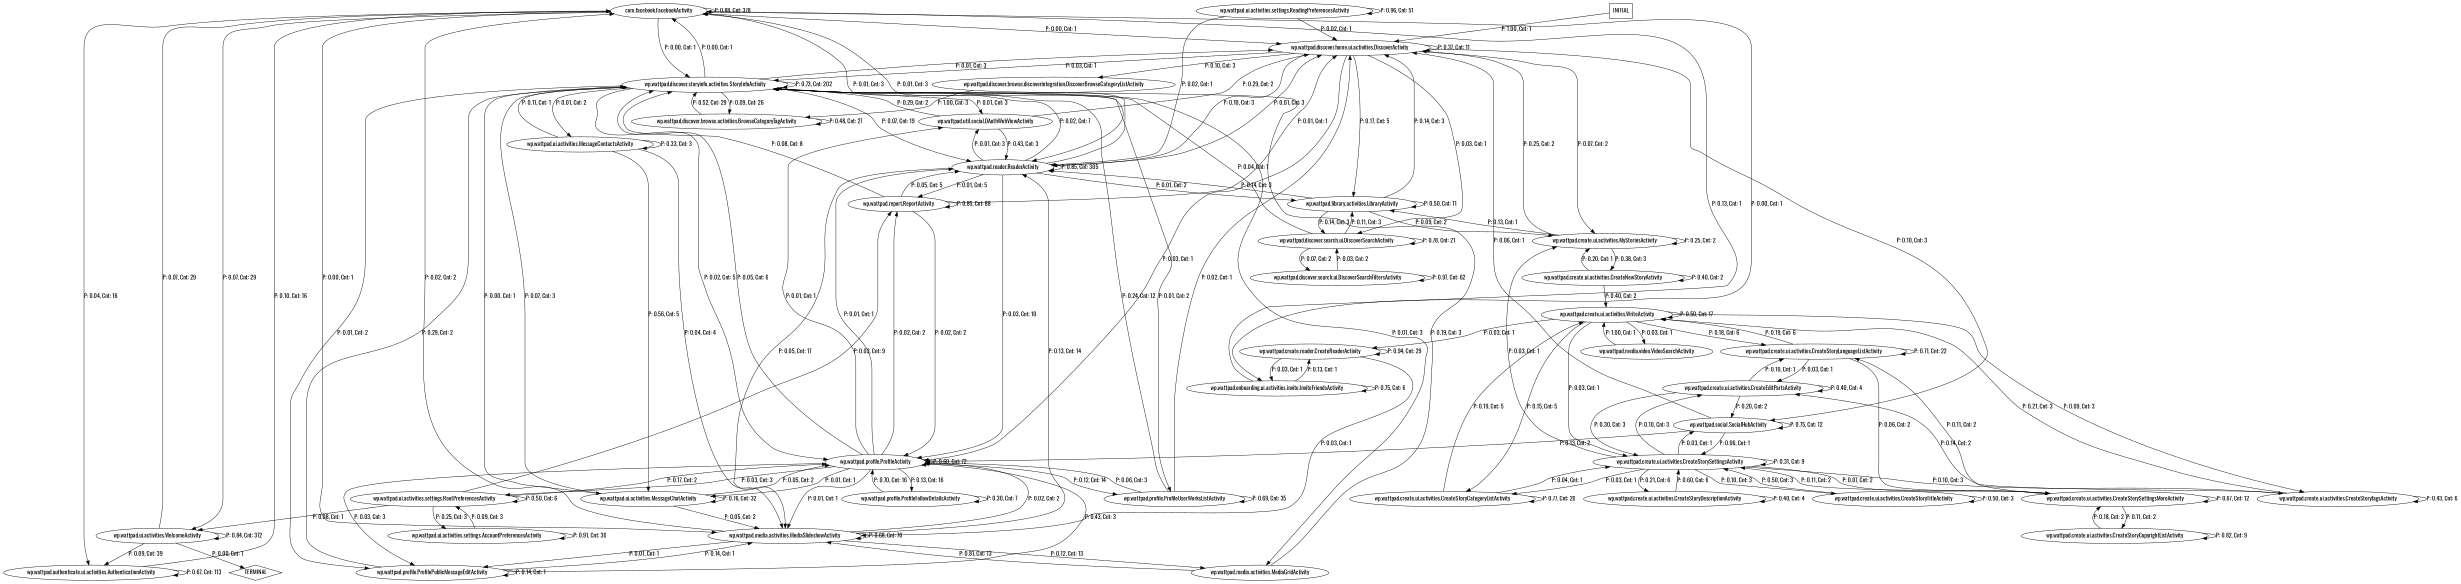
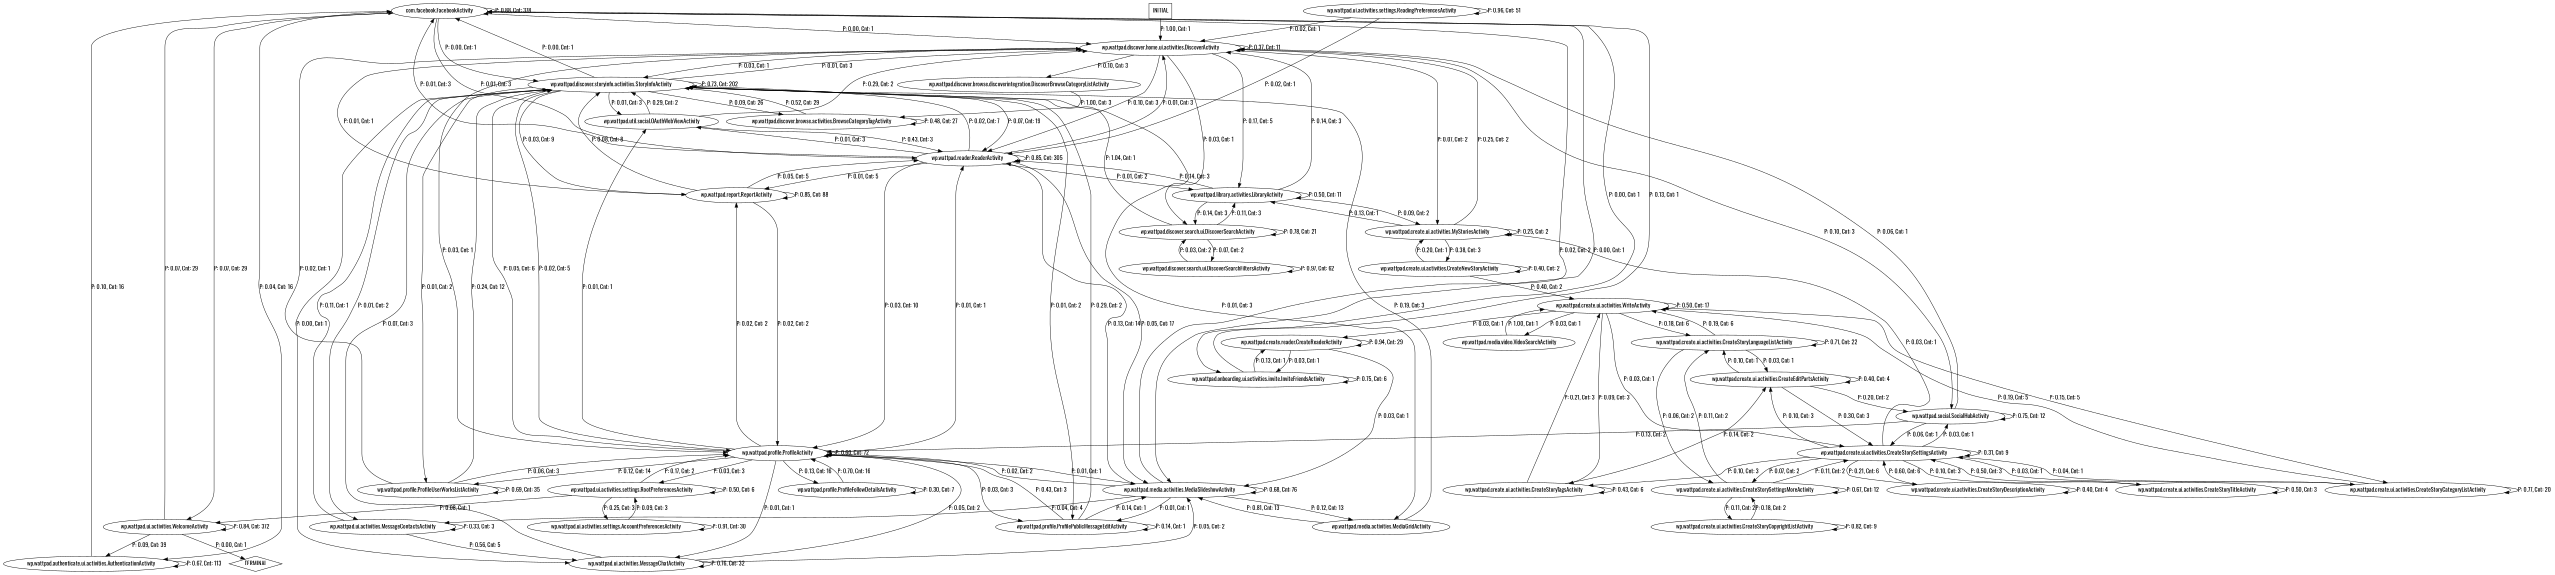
edge "wp.wattpad.discover.search.ui.DiscoverSearchActivity" -> "wp.wattpad.discover.storyinfo.activities.StoryInfoActivity": label "P: 0.04, Cnt: 1" -> "P: 1.04, Cnt: 1"
edge "wp.wattpad.ui.activities.MessageContactsActivity" -> "wp.wattpad.media.activities.MediaSlideshowActivity": reversed
edge "wp.wattpad.ui.activities.settings.RootPreferencesActivity" -> "wp.wattpad.report.ReportActivity": now "wp.wattpad.discover.storyinfo.activities.StoryInfoActivity" -> "wp.wattpad.report.ReportActivity"
